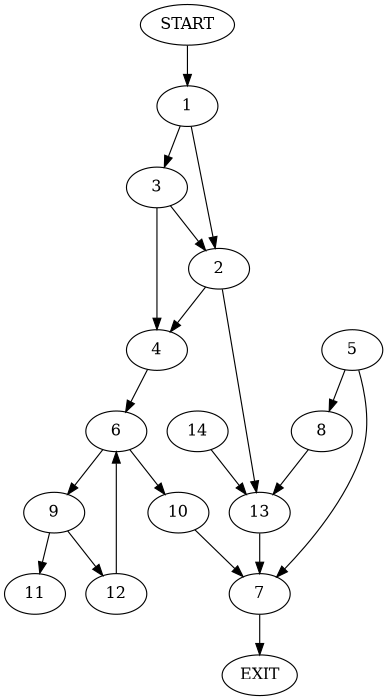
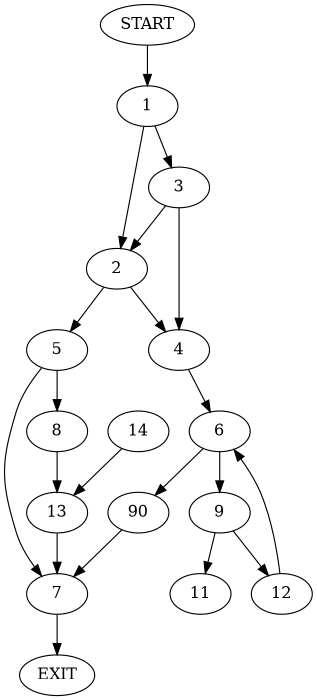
edge "2" -> "13": now "2" -> "5"
node "10": label "10" -> "90"
